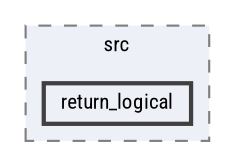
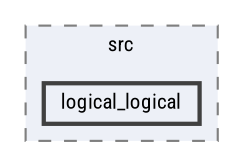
node "return_logical": label "return_logical" -> "logical_logical"
